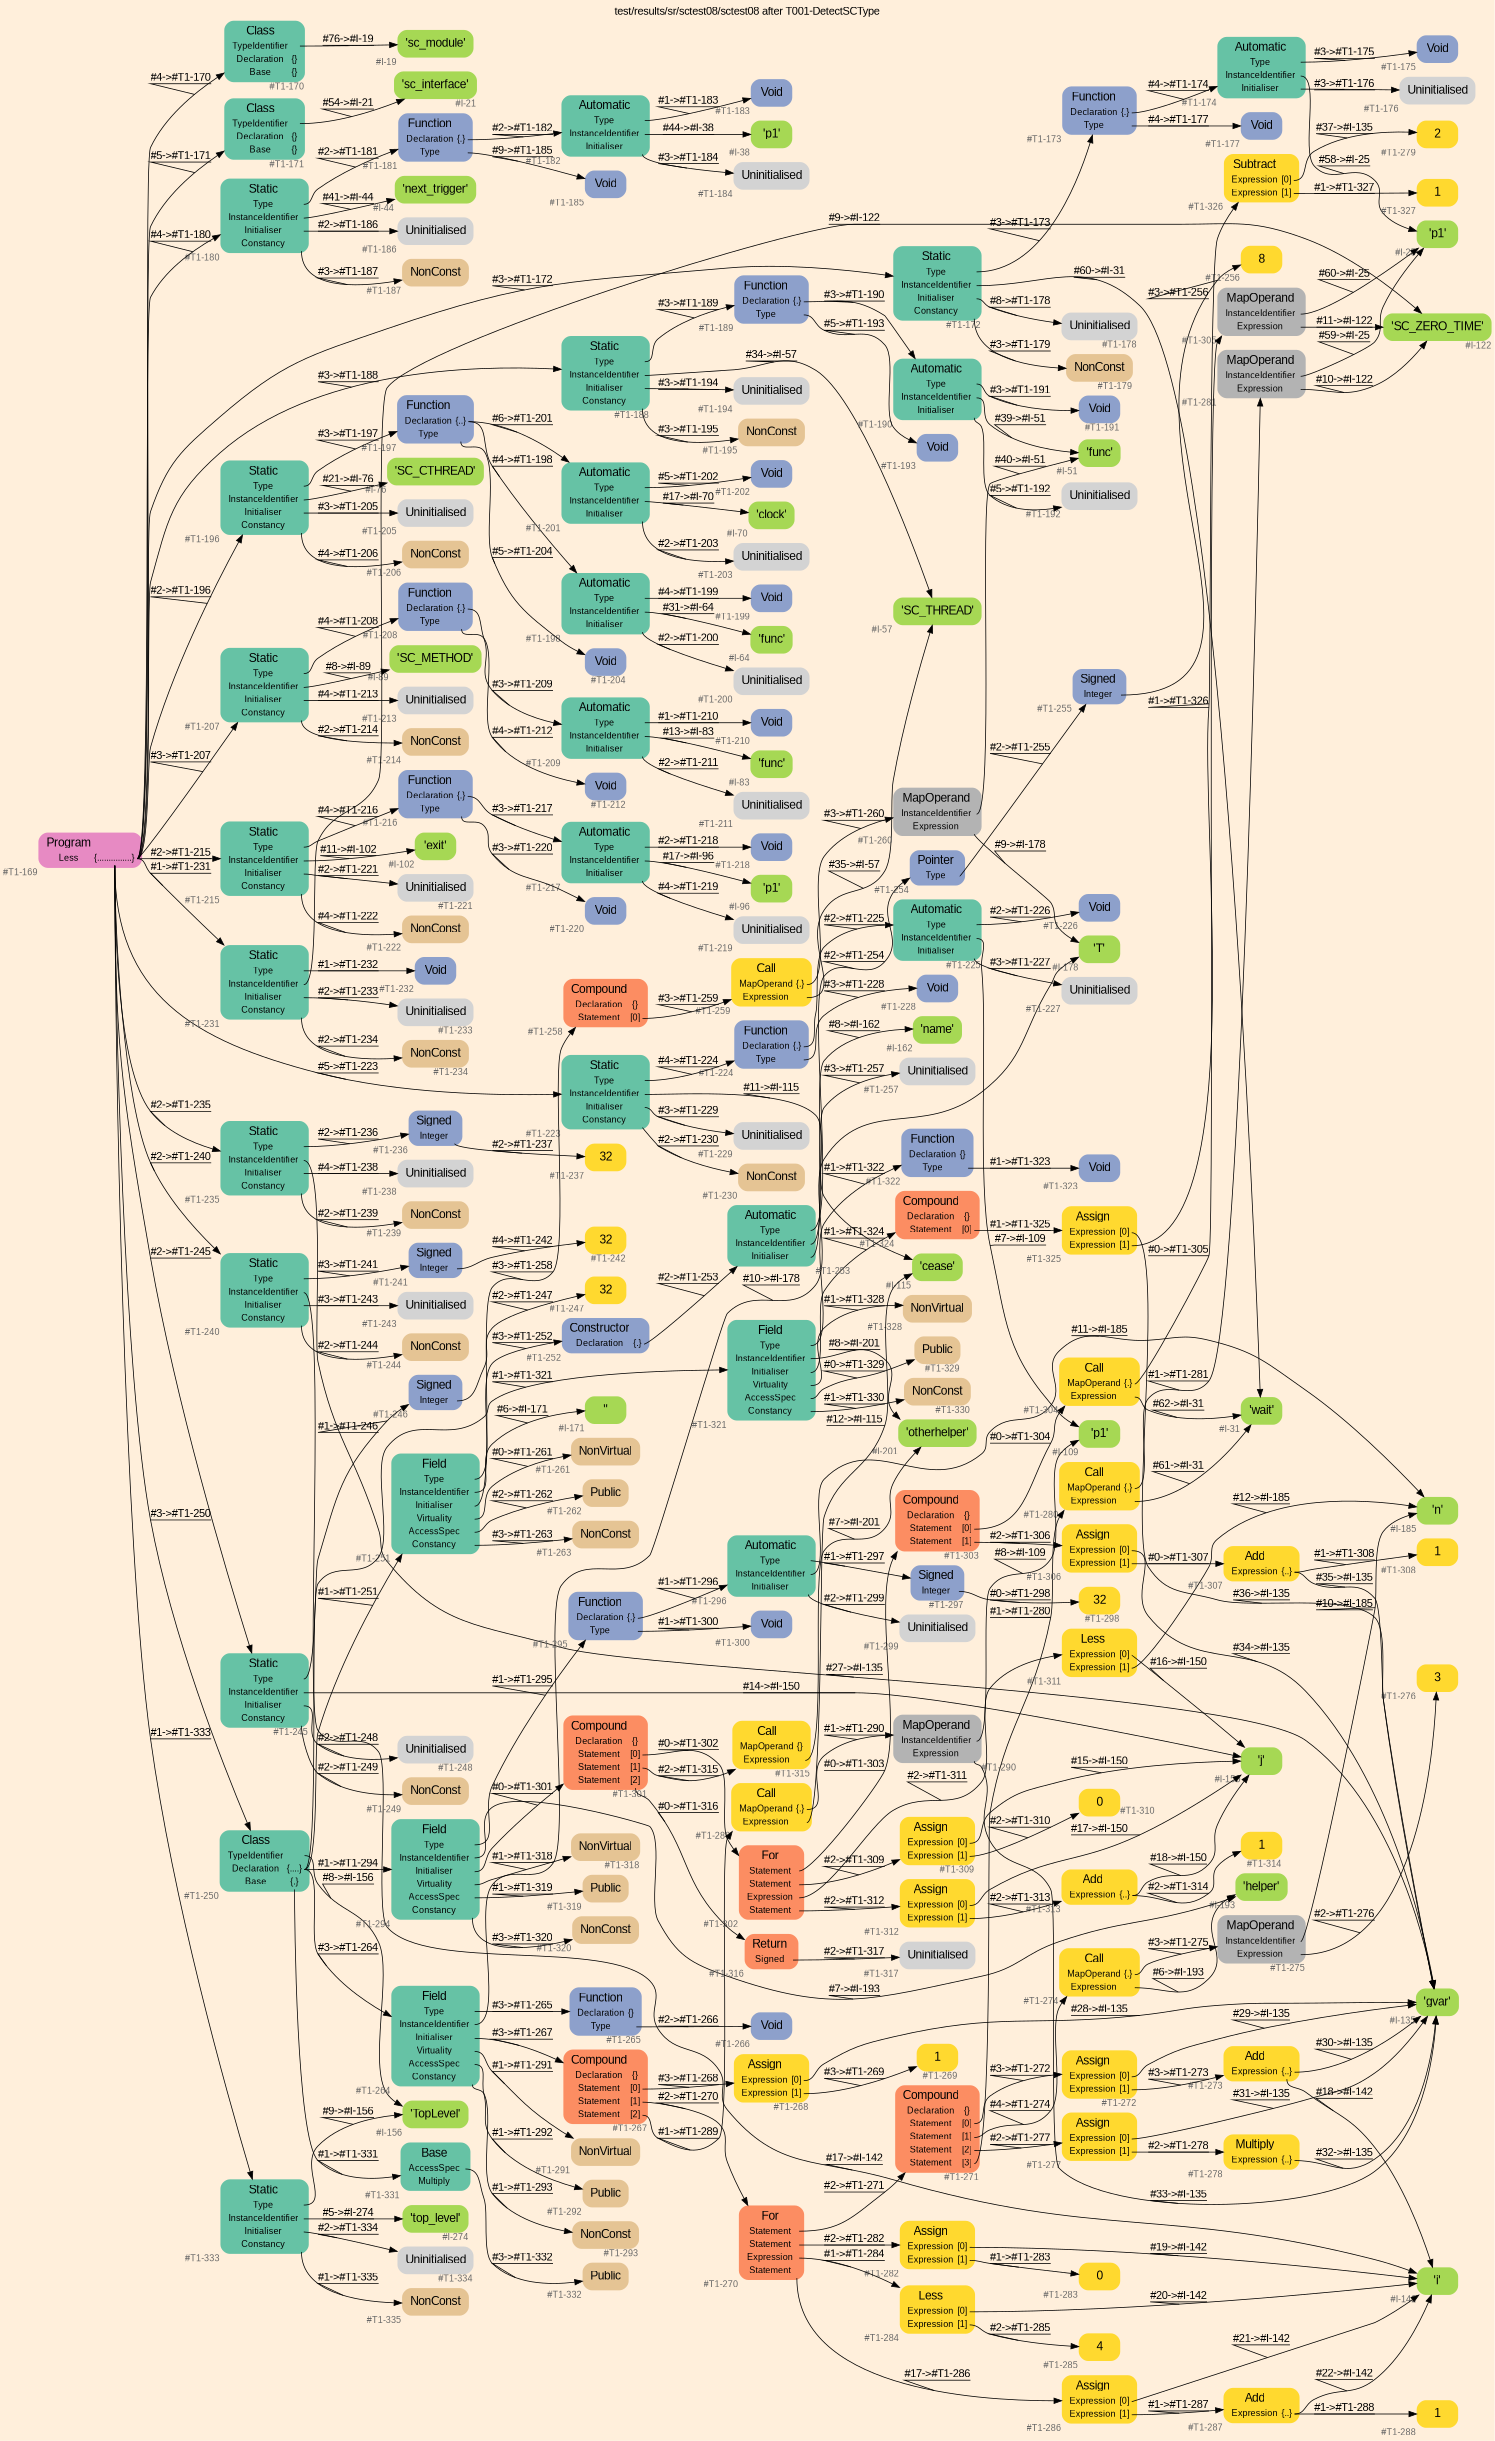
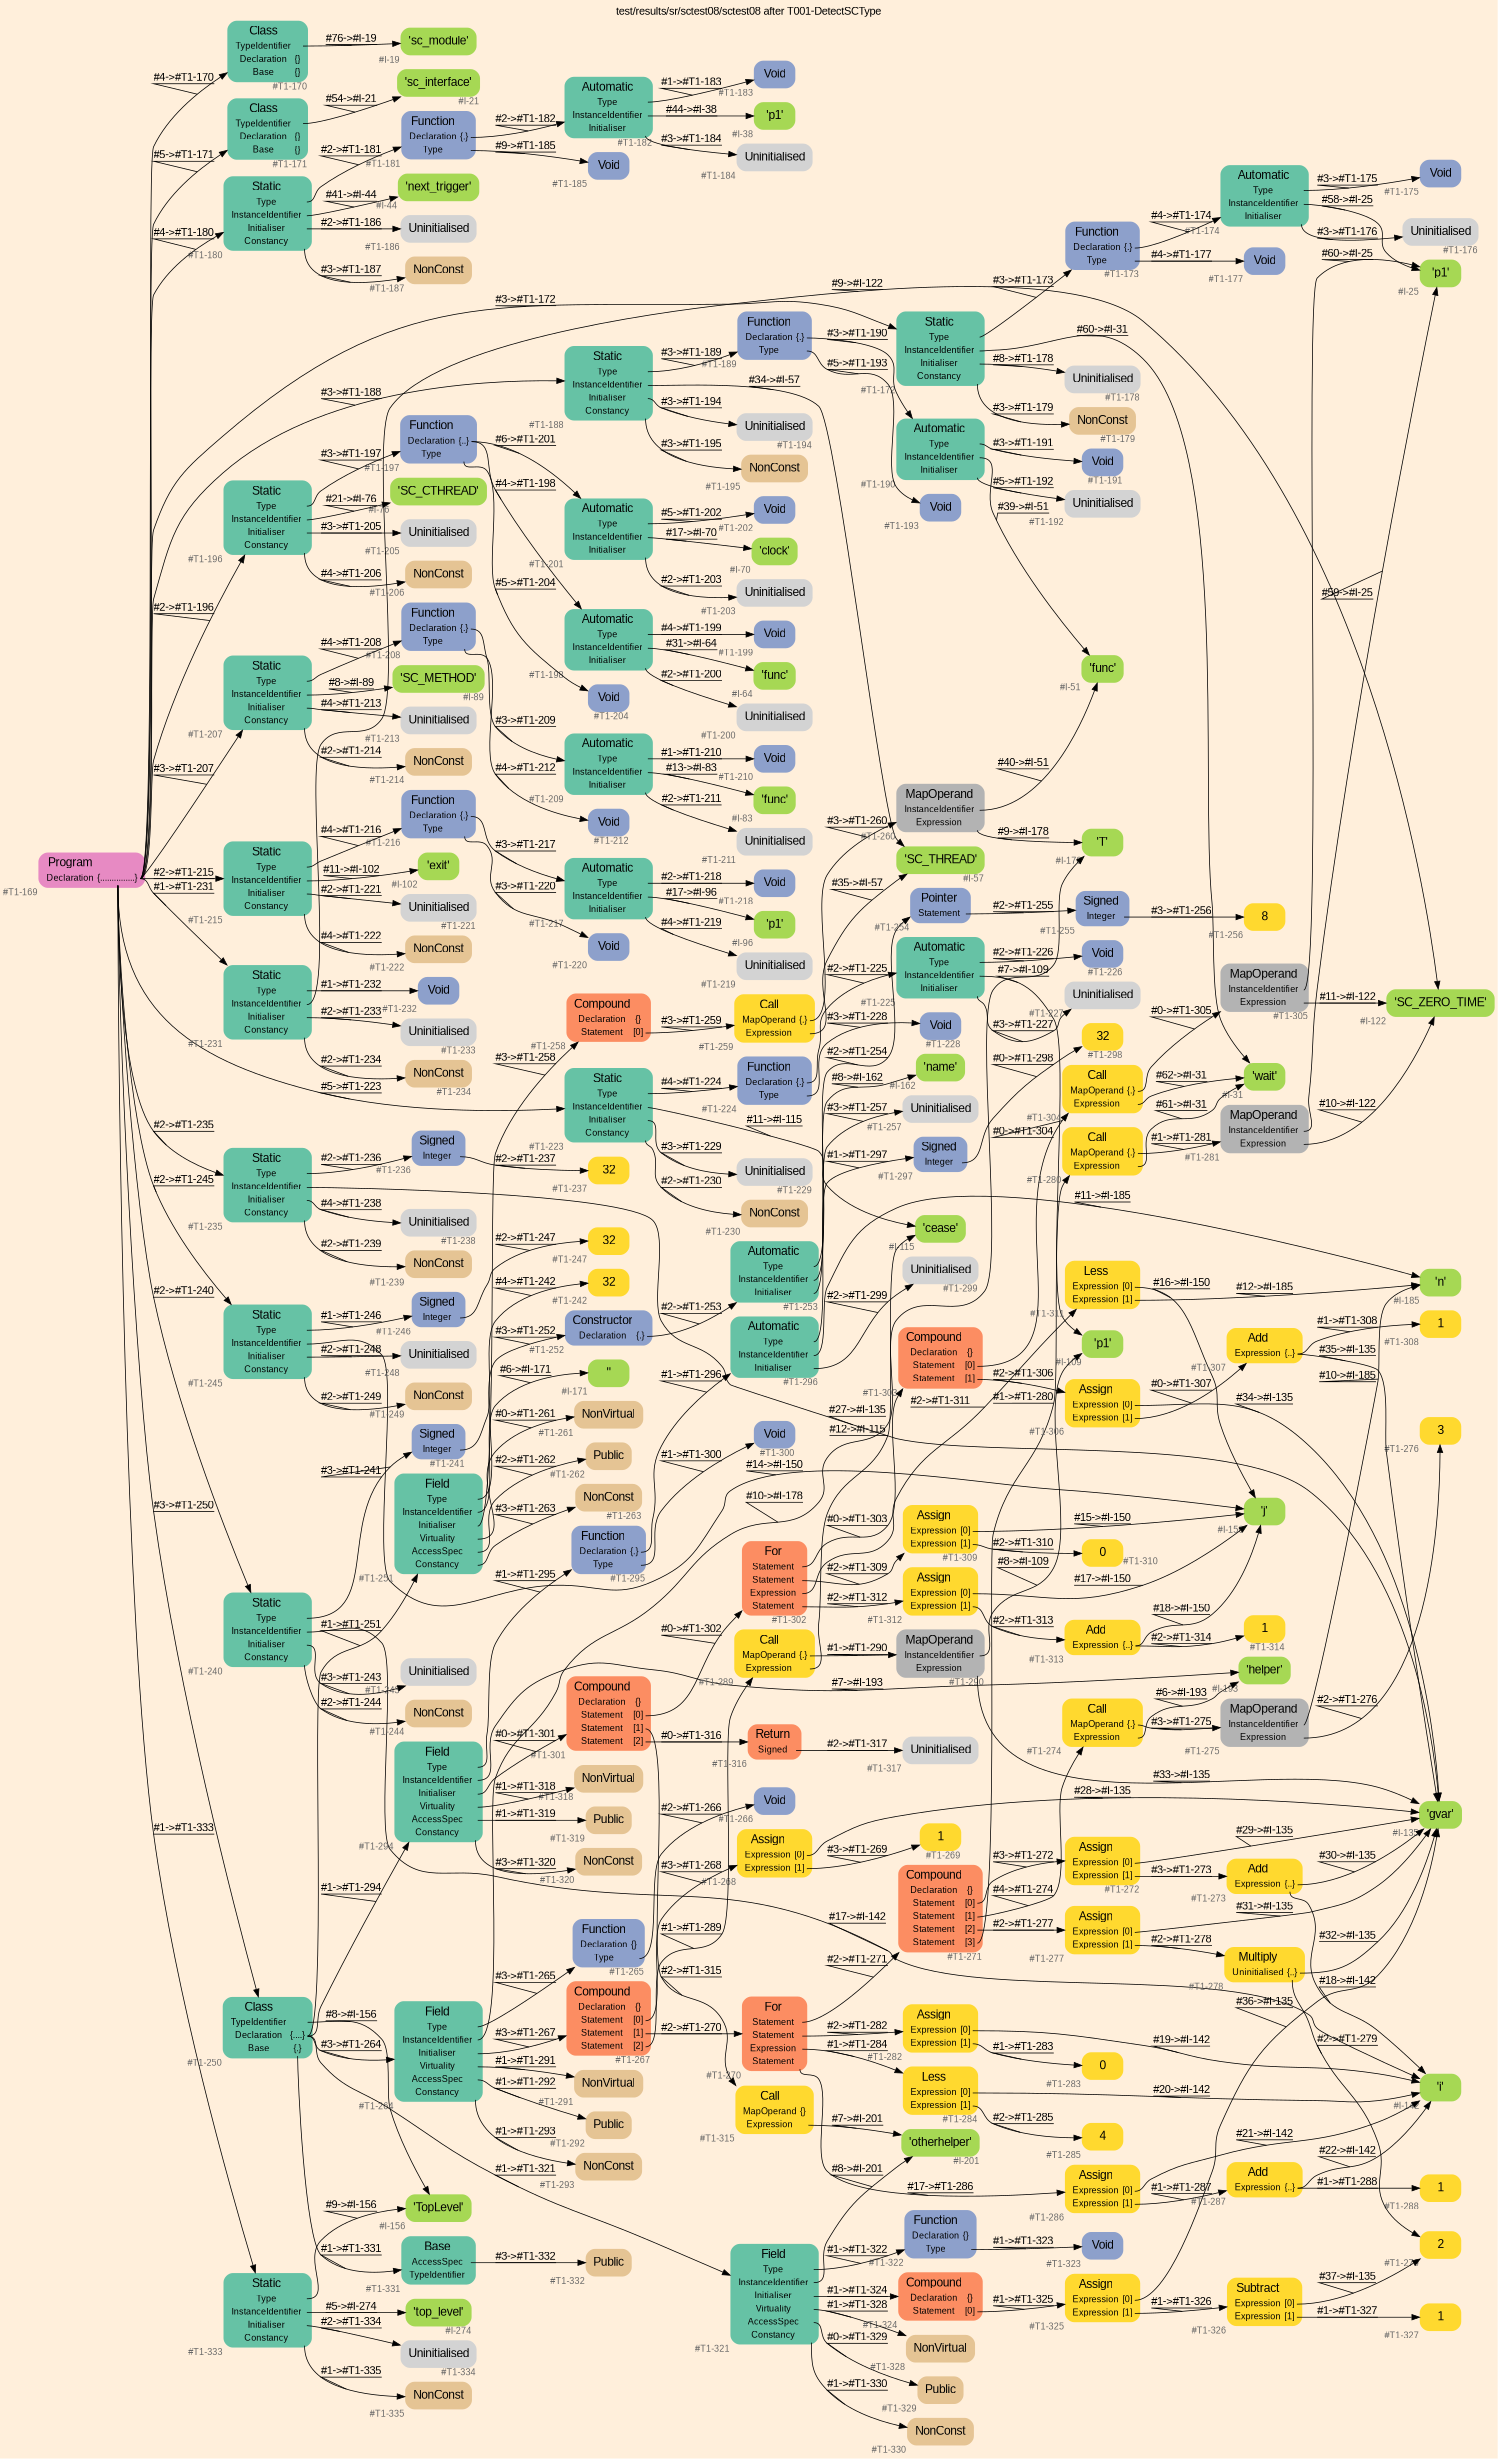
node "Program": text "Less" -> "Declaration"
node "Pointer": text "Type" -> "Statement"
edge "Multiply" -> "2": added, label "#2->#T1-279"
node "Multiply": text "Expression" -> "Uninitialised"
node "Base": text "Multiply" -> "TypeIdentifier"
